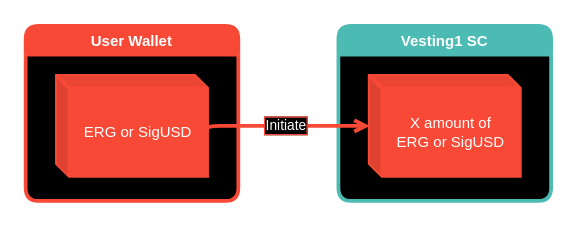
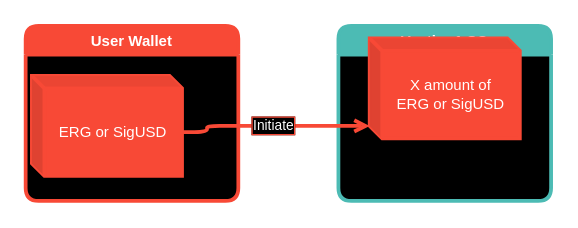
node "ERG or SigUSD": moved (132, 126) -> (107, 126)
node "X amount of ERG or SigUSD": moved (444, 126) -> (444, 88)
